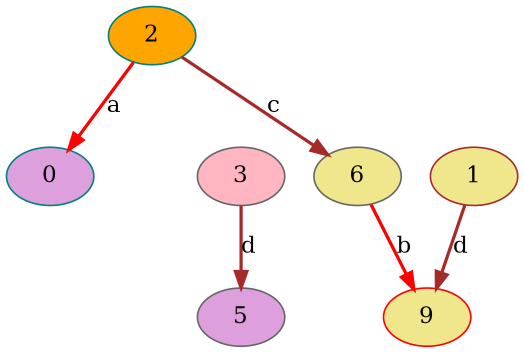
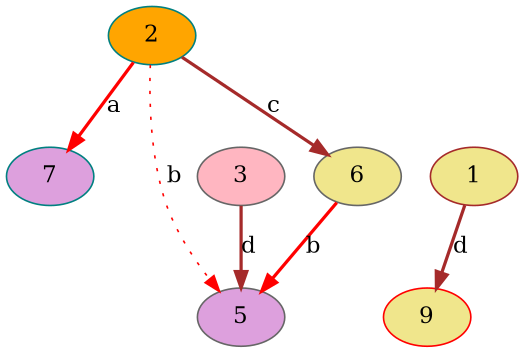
node "0": label "0" -> "7"
edge "2" -> "5": added, label "b"
edge "6" -> "9": now "6" -> "5"
